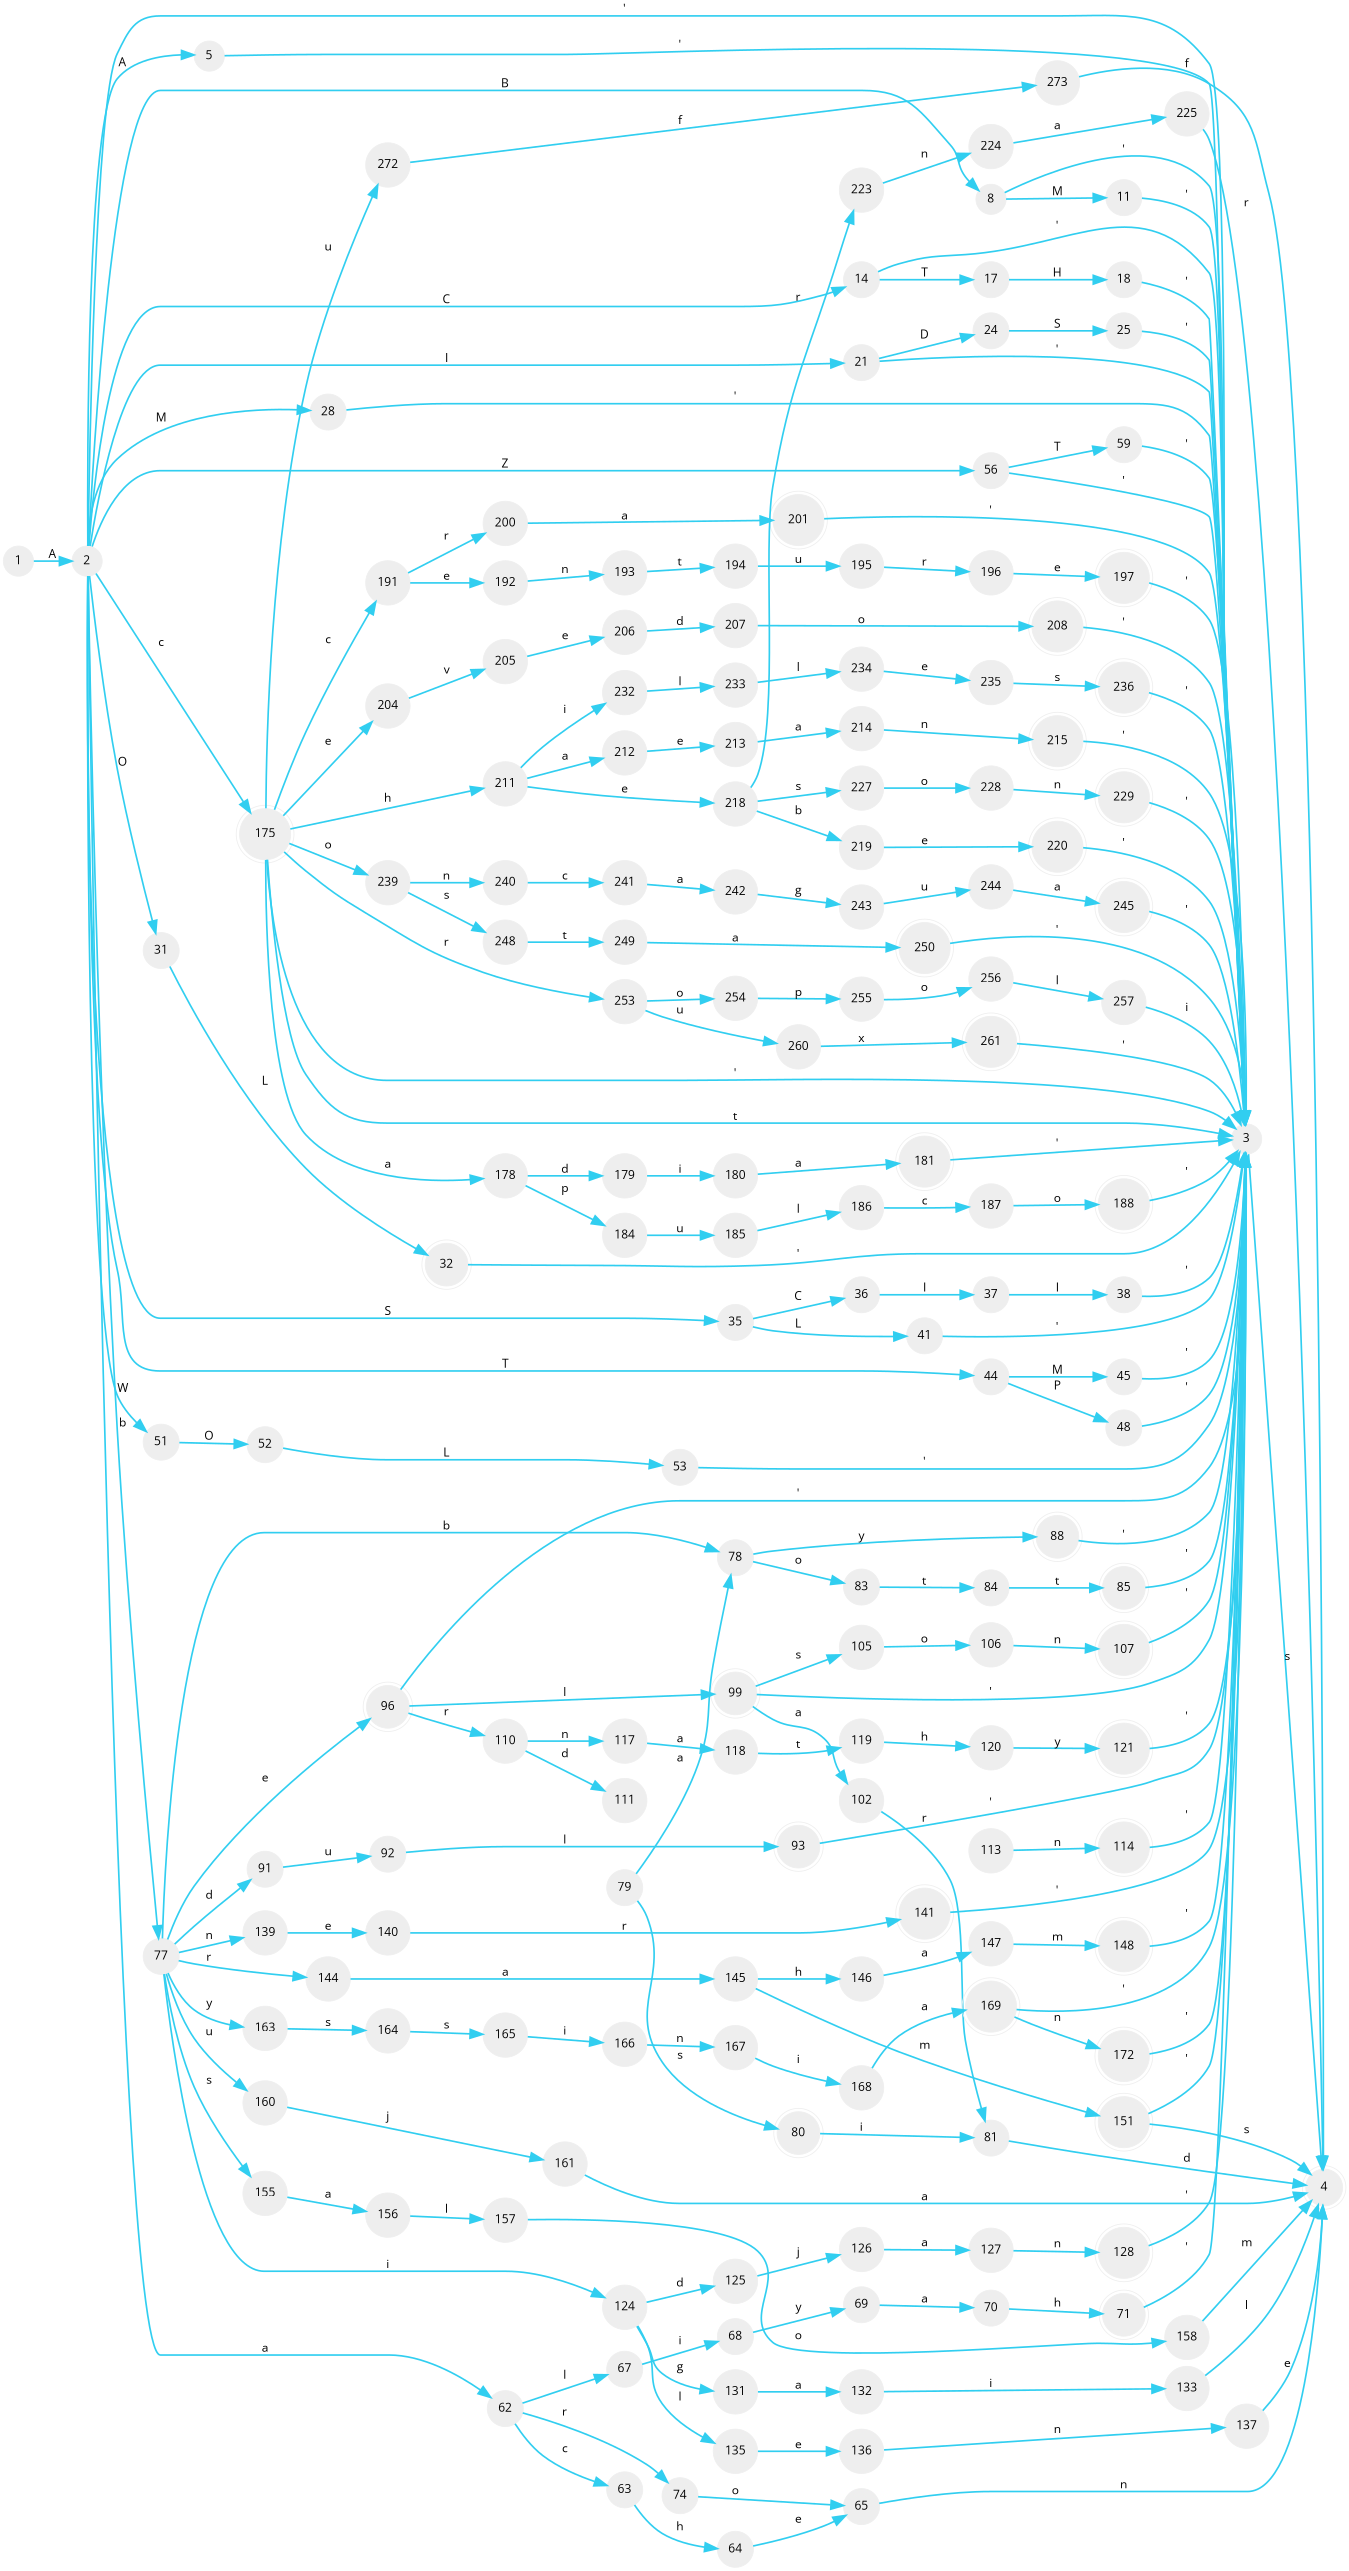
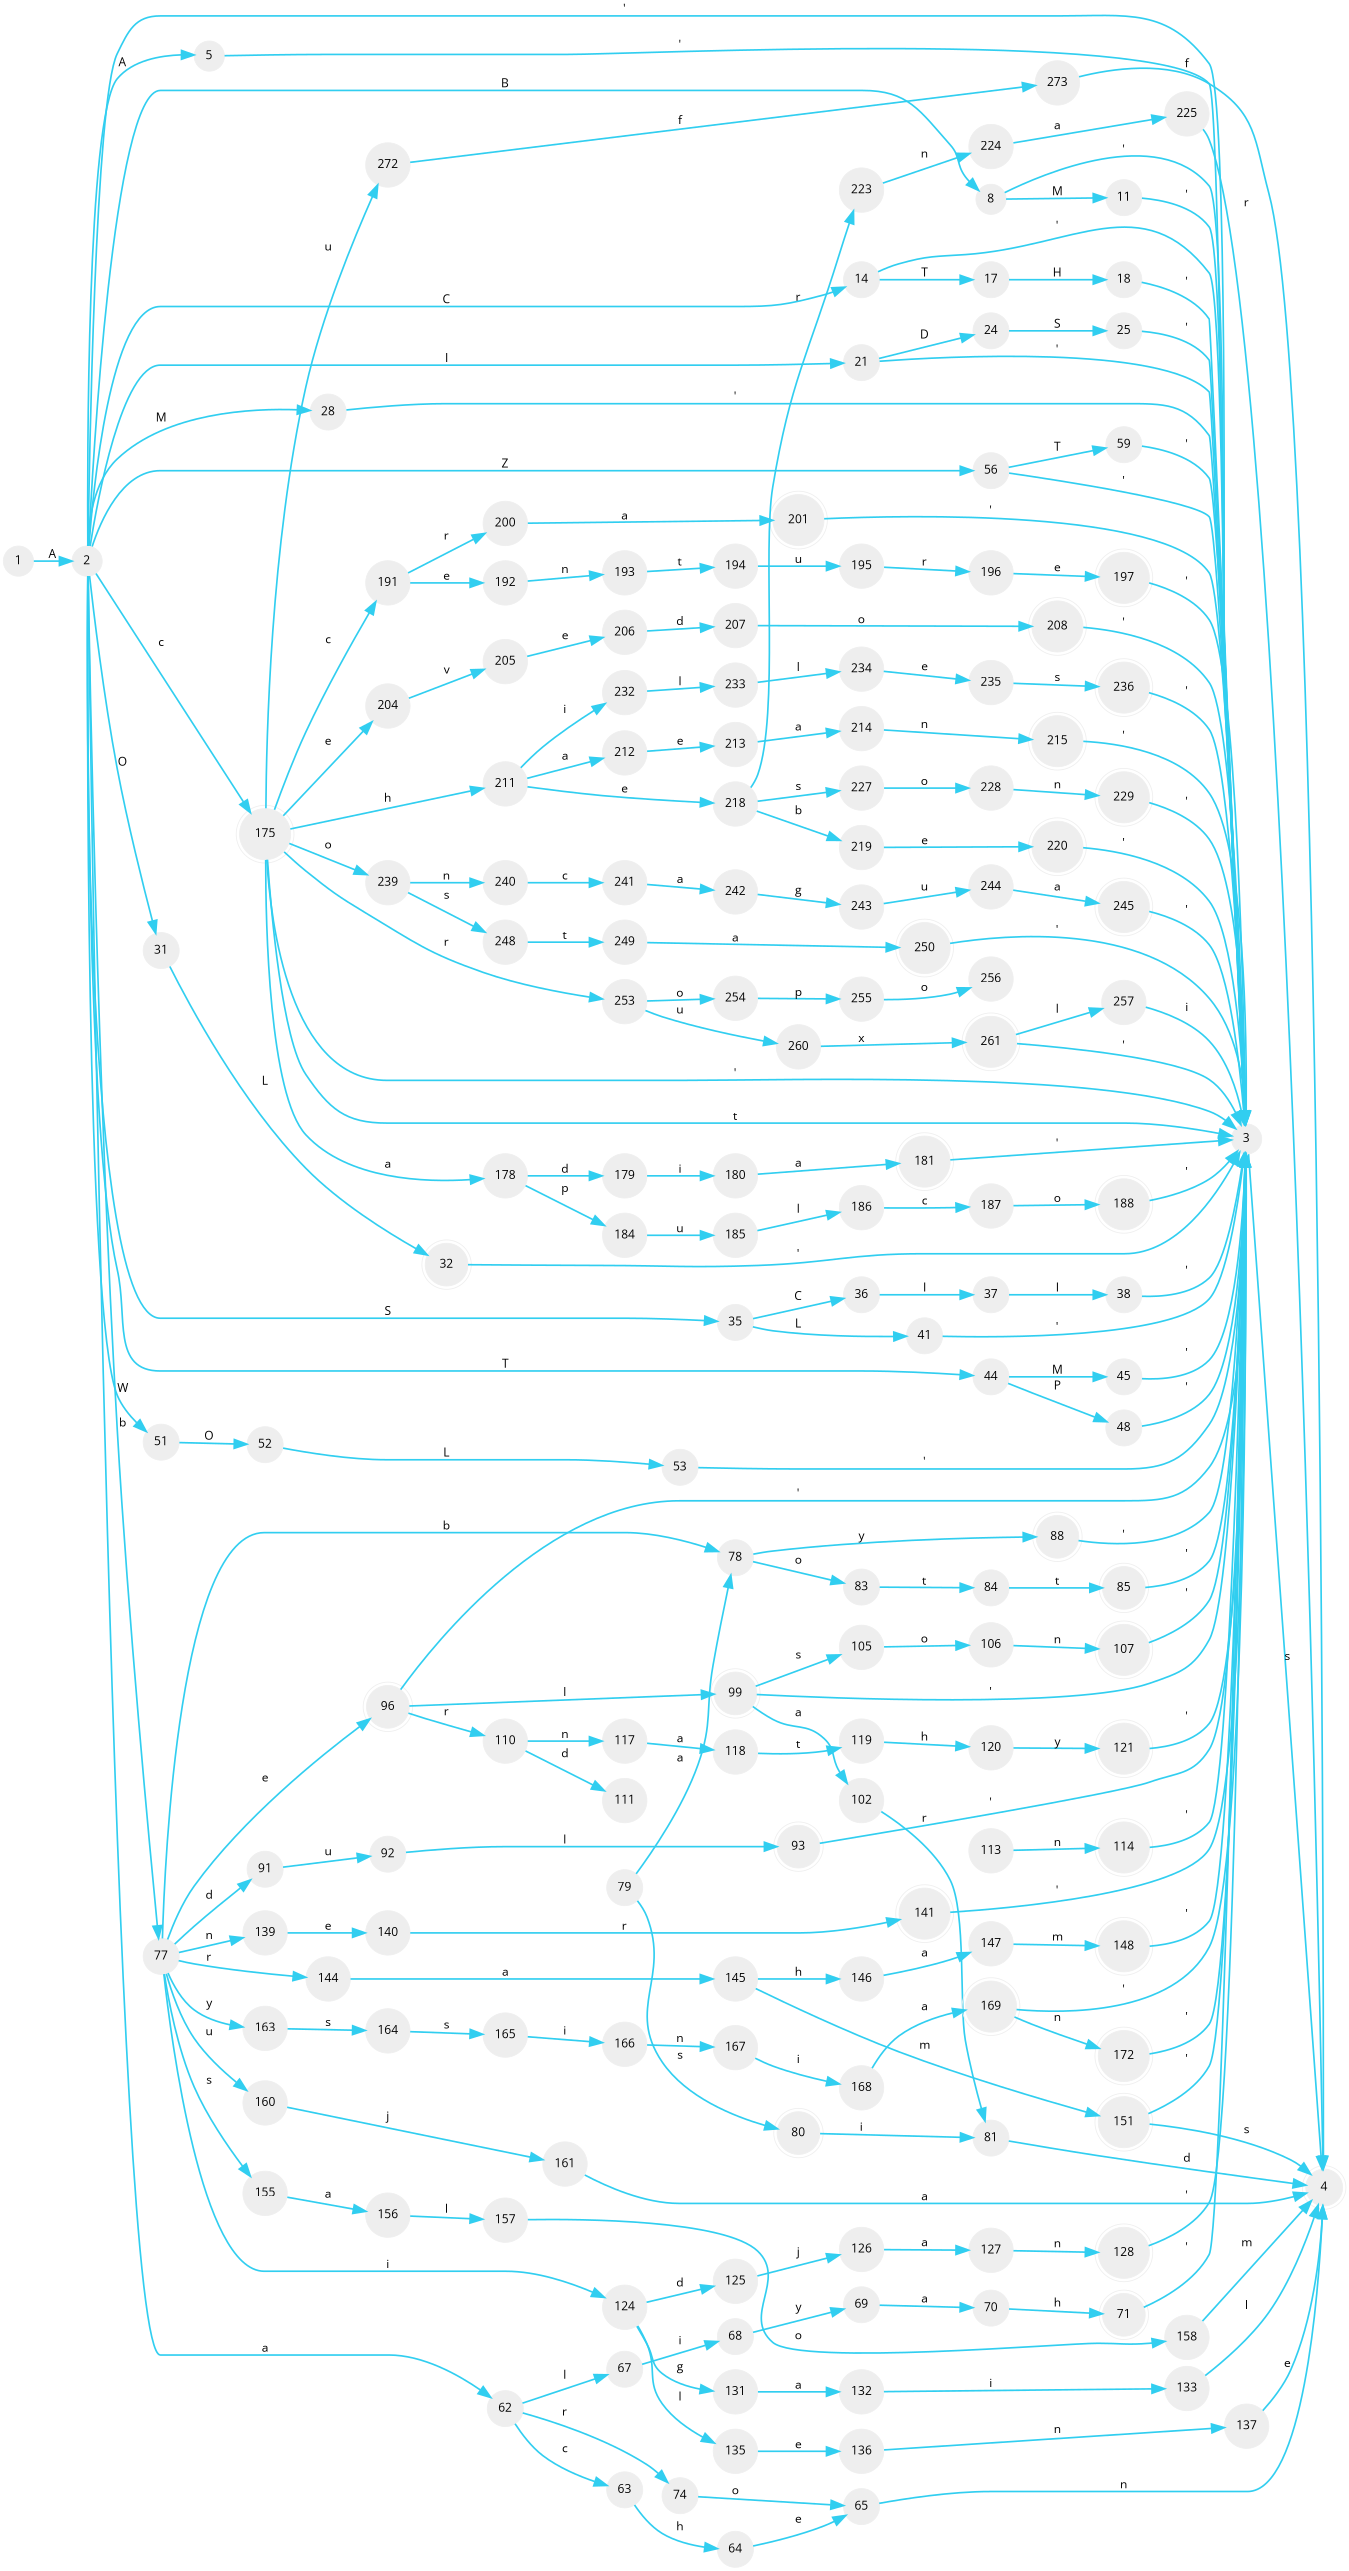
edge "256" -> "257": now "261" -> "257"
